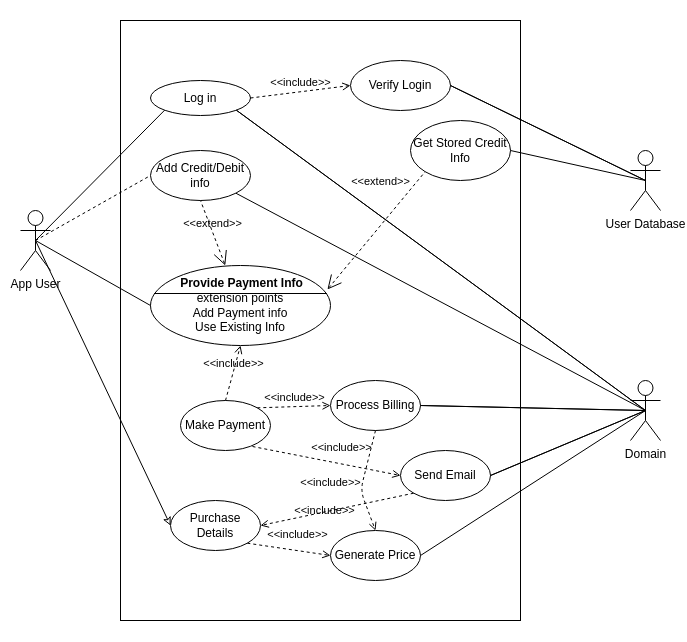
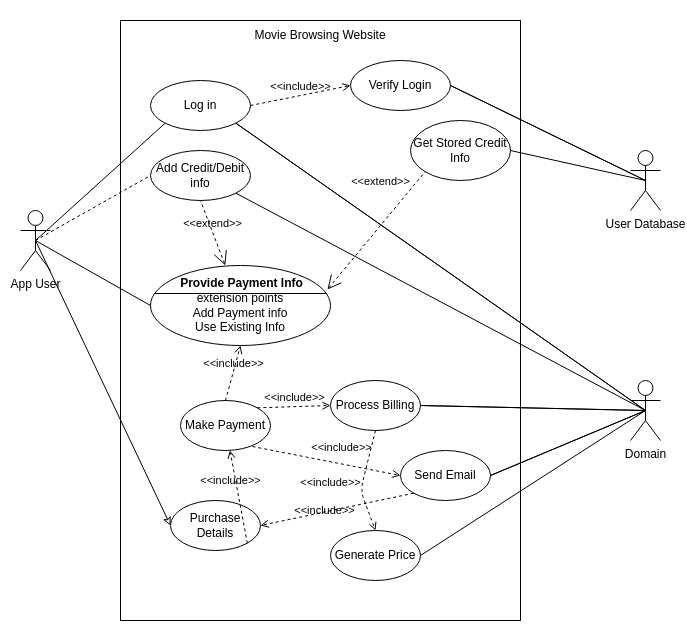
node "Movie Browsing Website": added
node "Log in": size 100x35 -> 100x50
edge "Purchase Details" -> "Generate Price": now "Purchase Details" -> "Make Payment"
